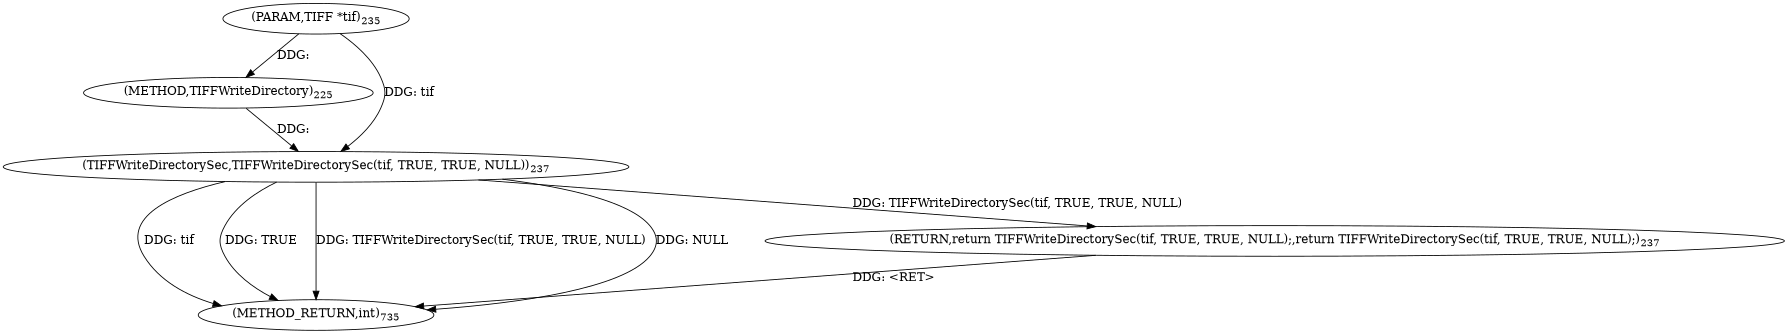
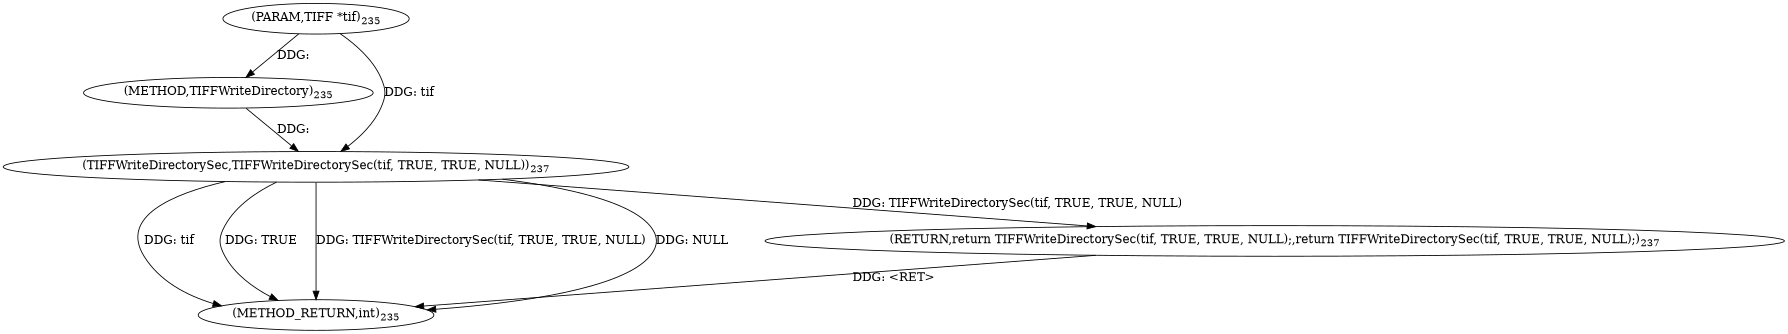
node "(METHOD,TIFFWriteDirectory)": text "225" -> "235"
node "(METHOD_RETURN,int)": text "735" -> "235"
